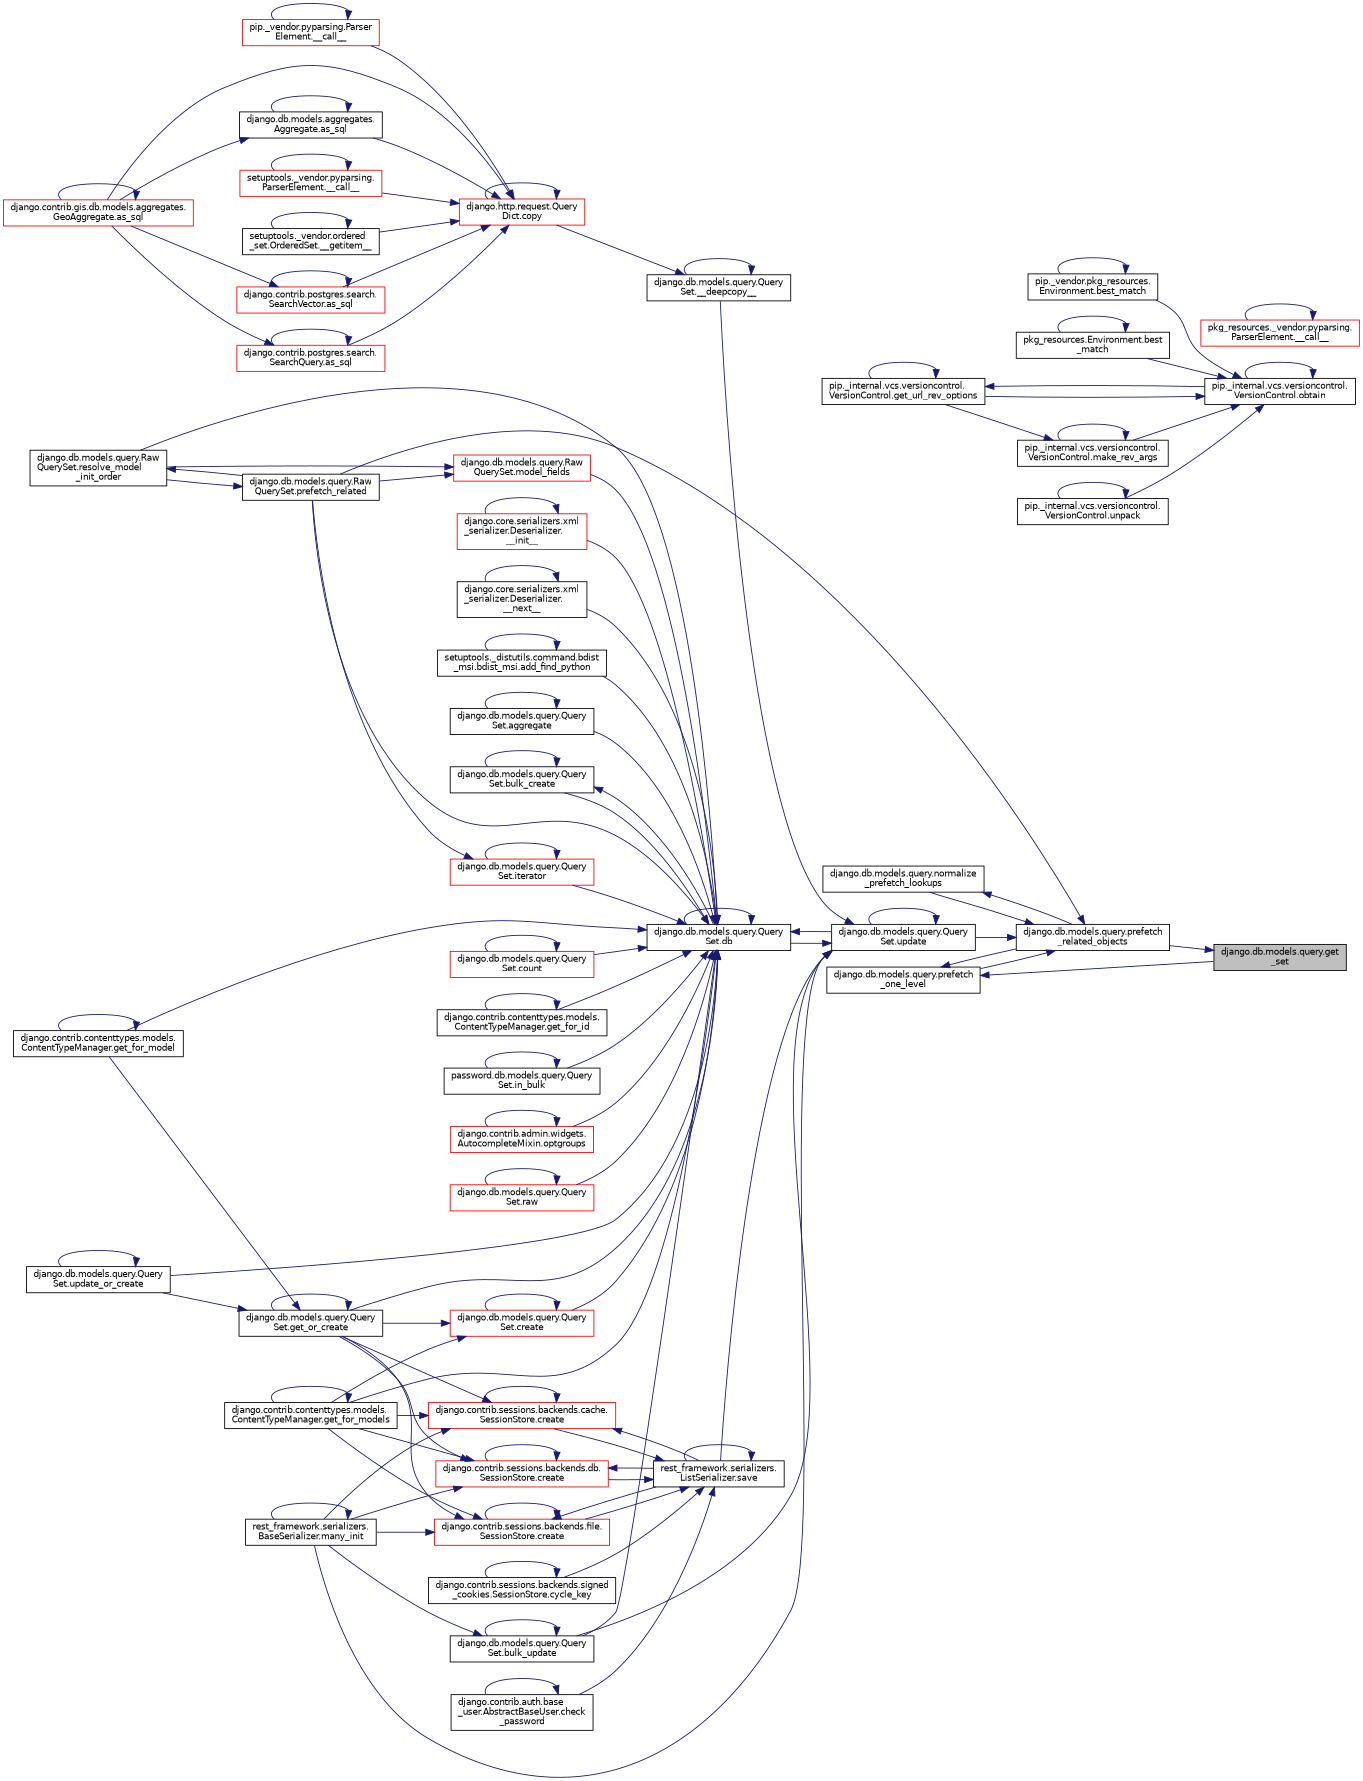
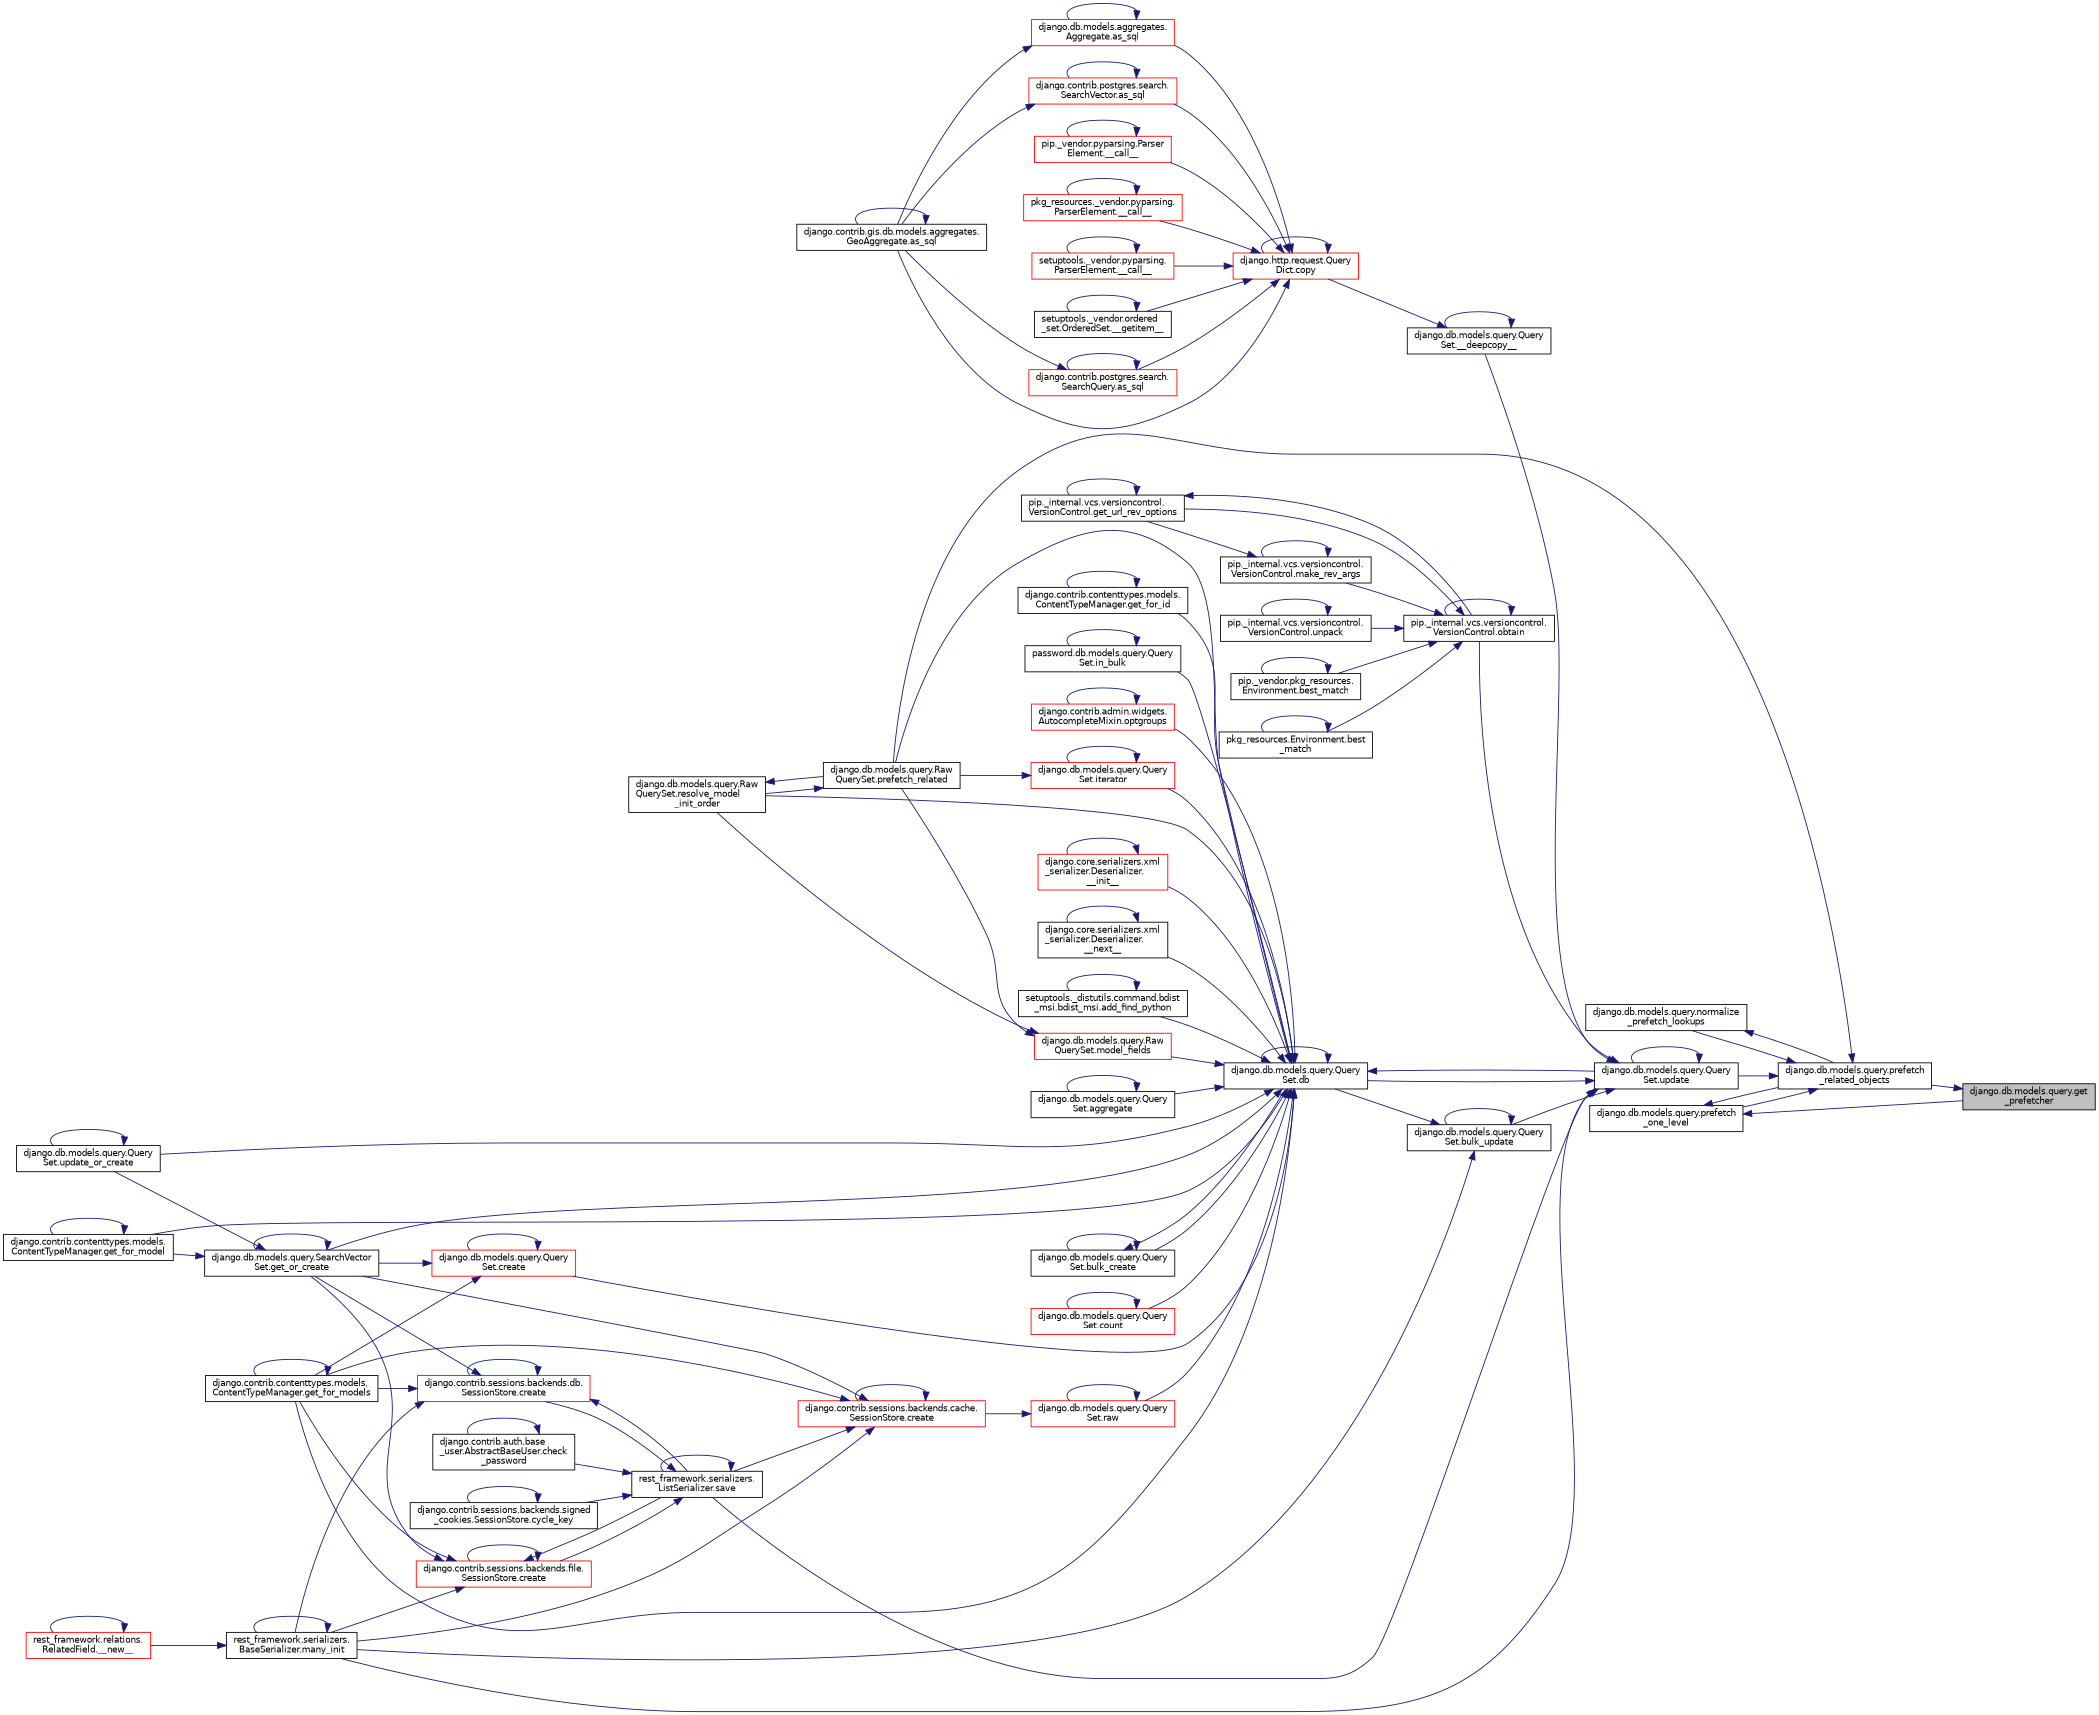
node "django.db.models.aggregates. Aggregate.as_sql": color black -> red
node "django.contrib.gis.db.models.aggregates. GeoAggregate.as_sql": color red -> black
edge "pkg_resources._vendor.pyparsing. ParserElement.__call__" -> "django.http.request.Query Dict.copy": added
edge "pip._internal.vcs.versioncontrol. VersionControl.obtain" -> "django.db.models.query.Query Set.update": added
node "django.db.models.query.get _set": label "django.db.models.query.get _set" -> "django.db.models.query.get _prefetcher"
edge "django.db.models.query.Query Set.bulk_update" -> "django.db.models.query.Query Set.db": reversed
node "django.db.models.query.Query Set.get_or_create": label "django.db.models.query.Query Set.get_or_create" -> "django.db.models.query.SearchVector Set.get_or_create"
edge "django.contrib.sessions.backends.cache. SessionStore.create" -> "rest_framework.serializers. ListSerializer.save": now "django.contrib.sessions.backends.cache. SessionStore.create" -> "django.db.models.query.Query Set.raw"
node "rest_framework.relations. RelatedField.__new__": added
